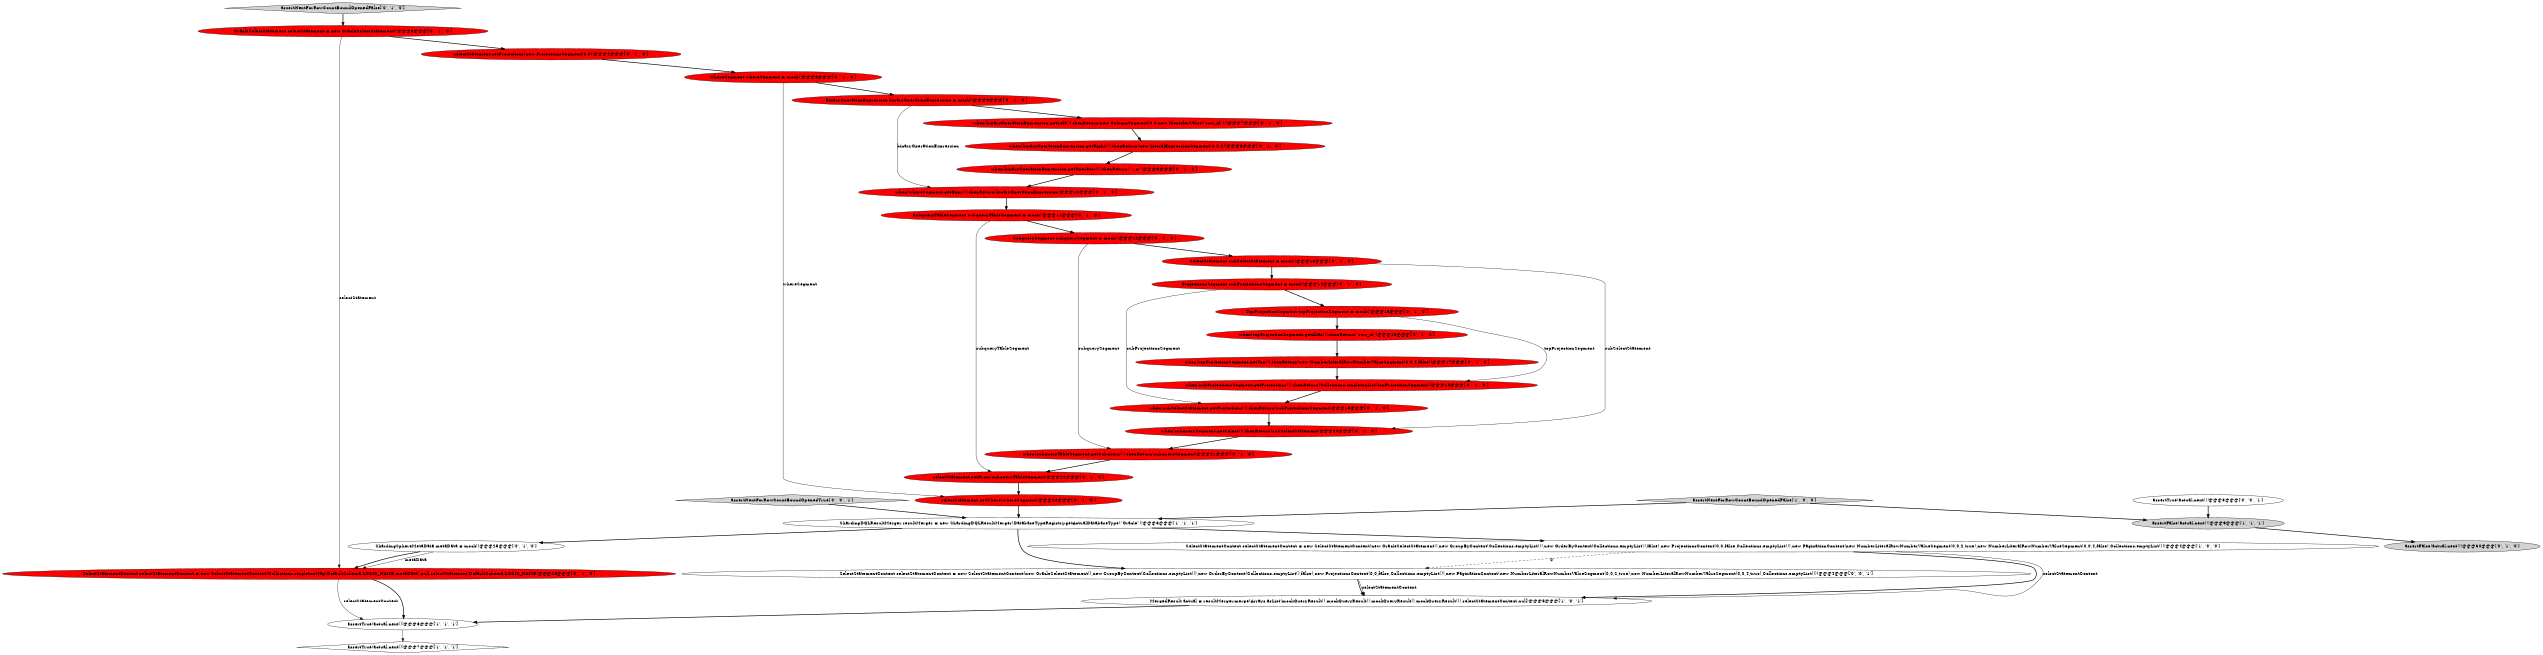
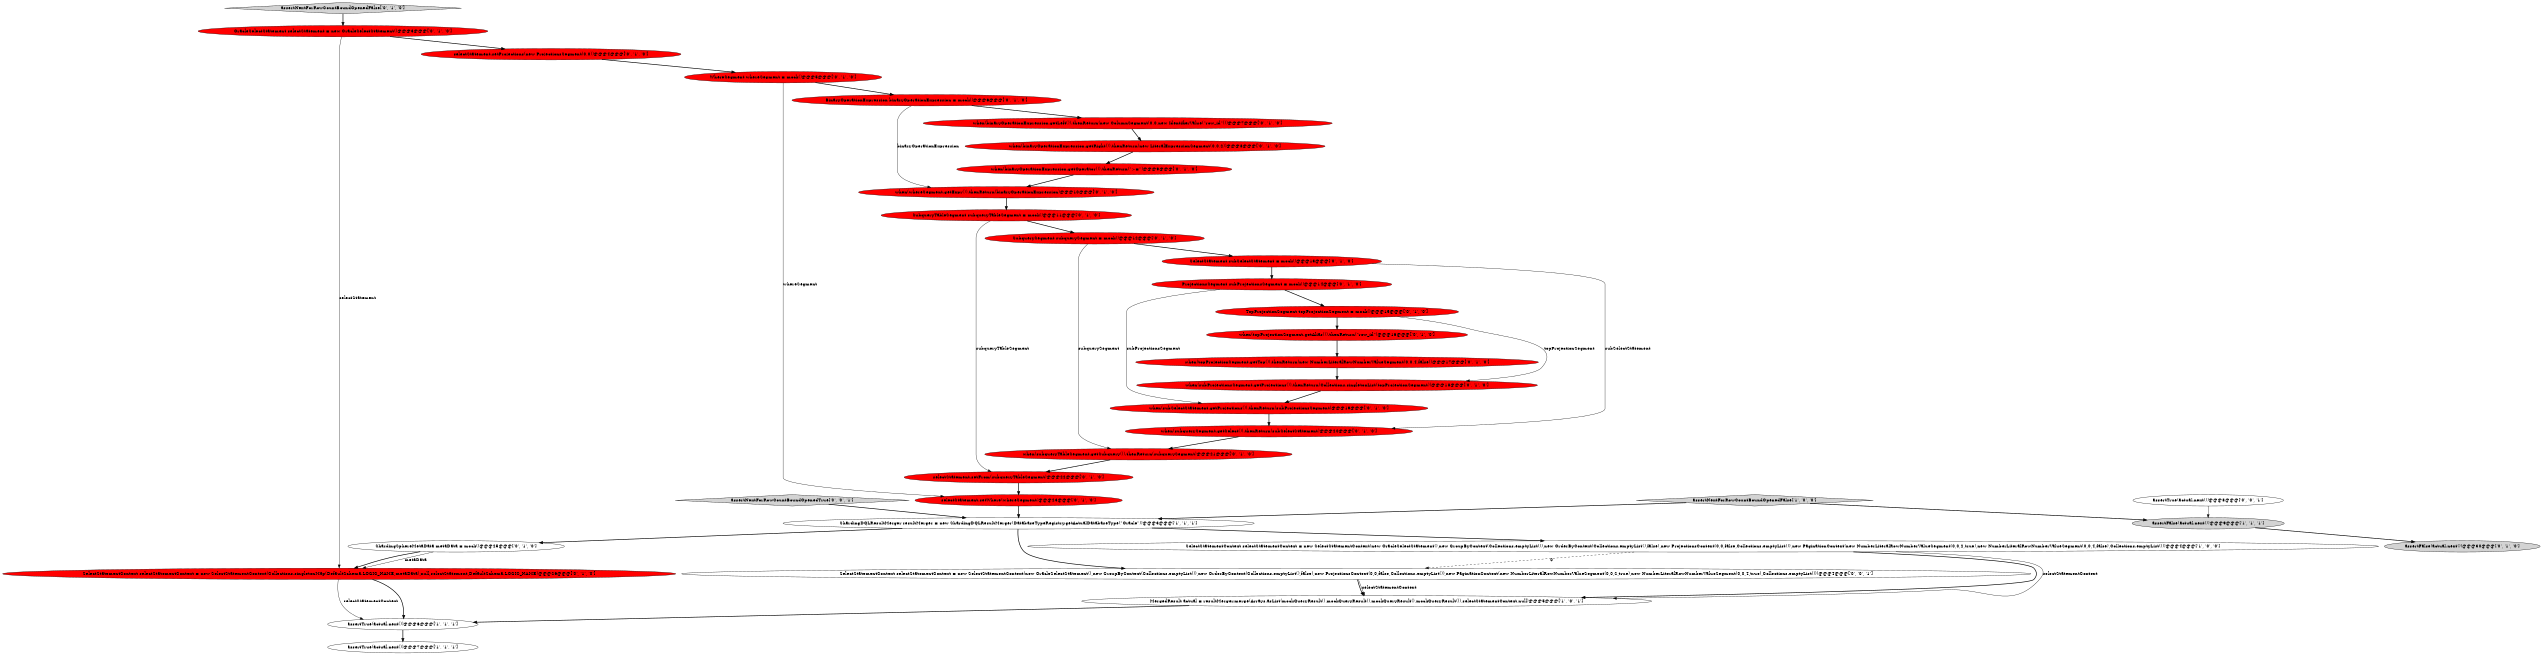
edge "assertTrue(actual.next())@@@8@@@['0', '0', '1']" -> "assertFalse(actual.next())@@@9@@@['1', '1', '1']": style bold -> solid
edge "assertTrue(actual.next())@@@6@@@['1', '1', '1']" -> "assertTrue(actual.next())@@@7@@@['1', '1', '1']": style solid -> bold
node "assertTrue(actual.next())@@@7@@@['1', '1', '1']": shape diamond -> ellipse
